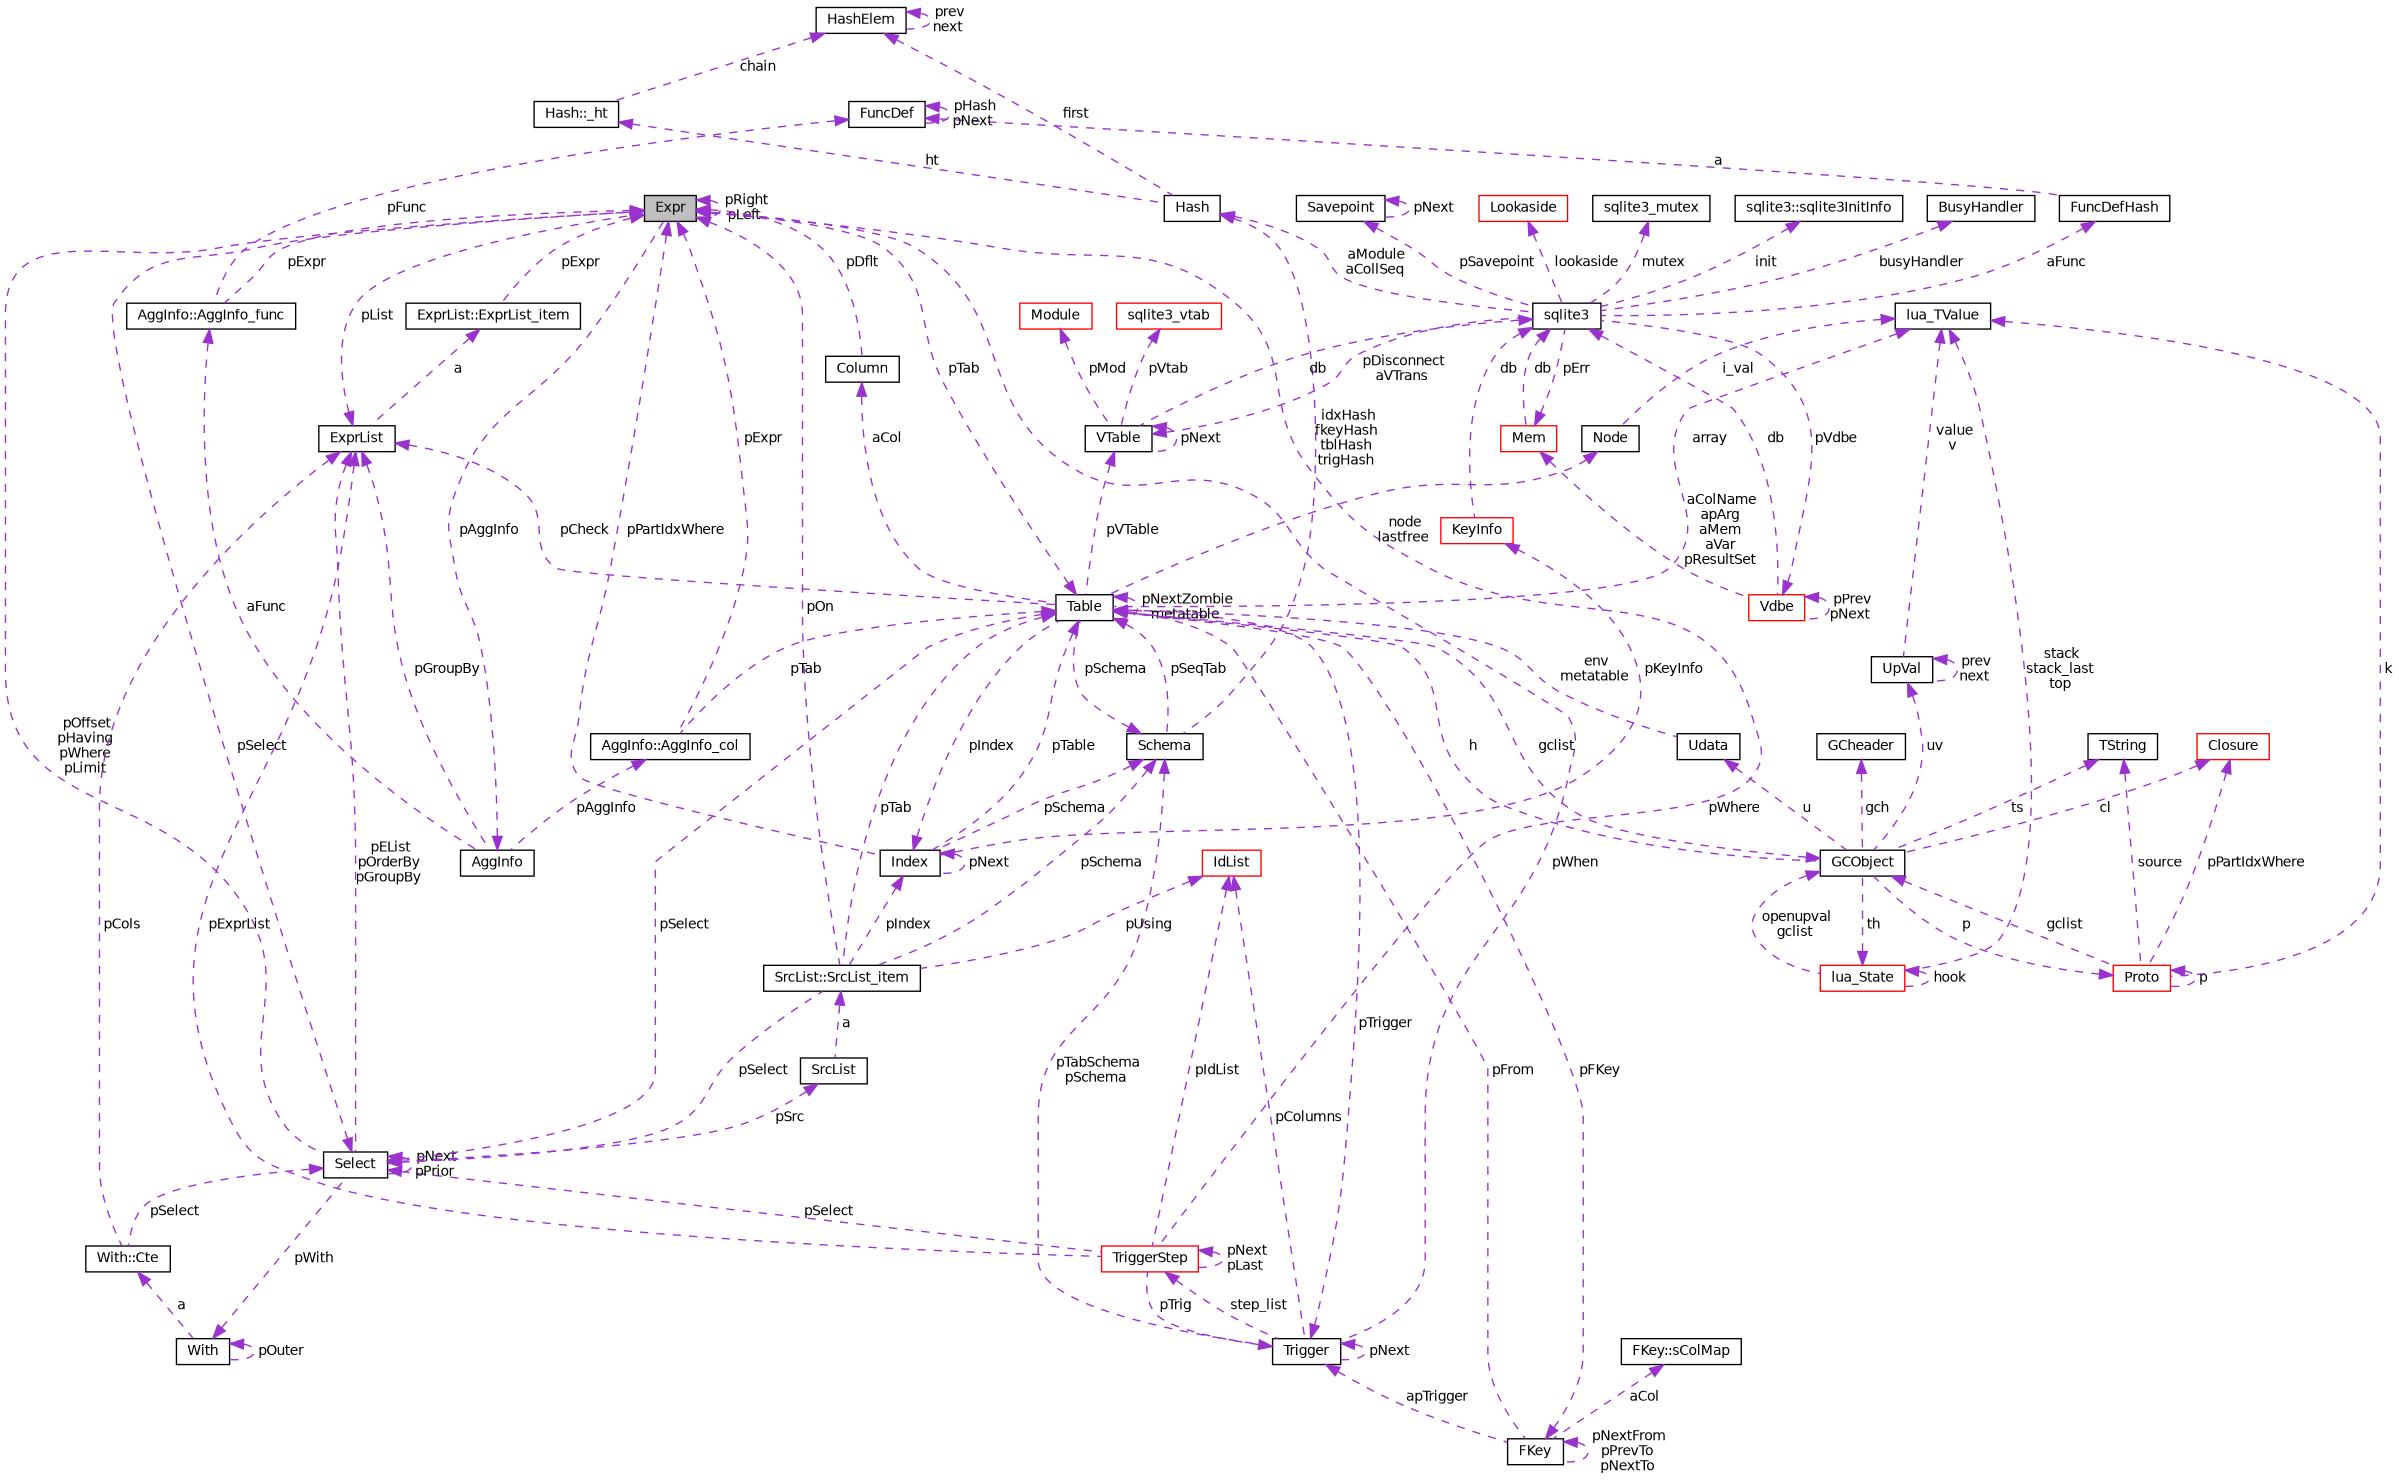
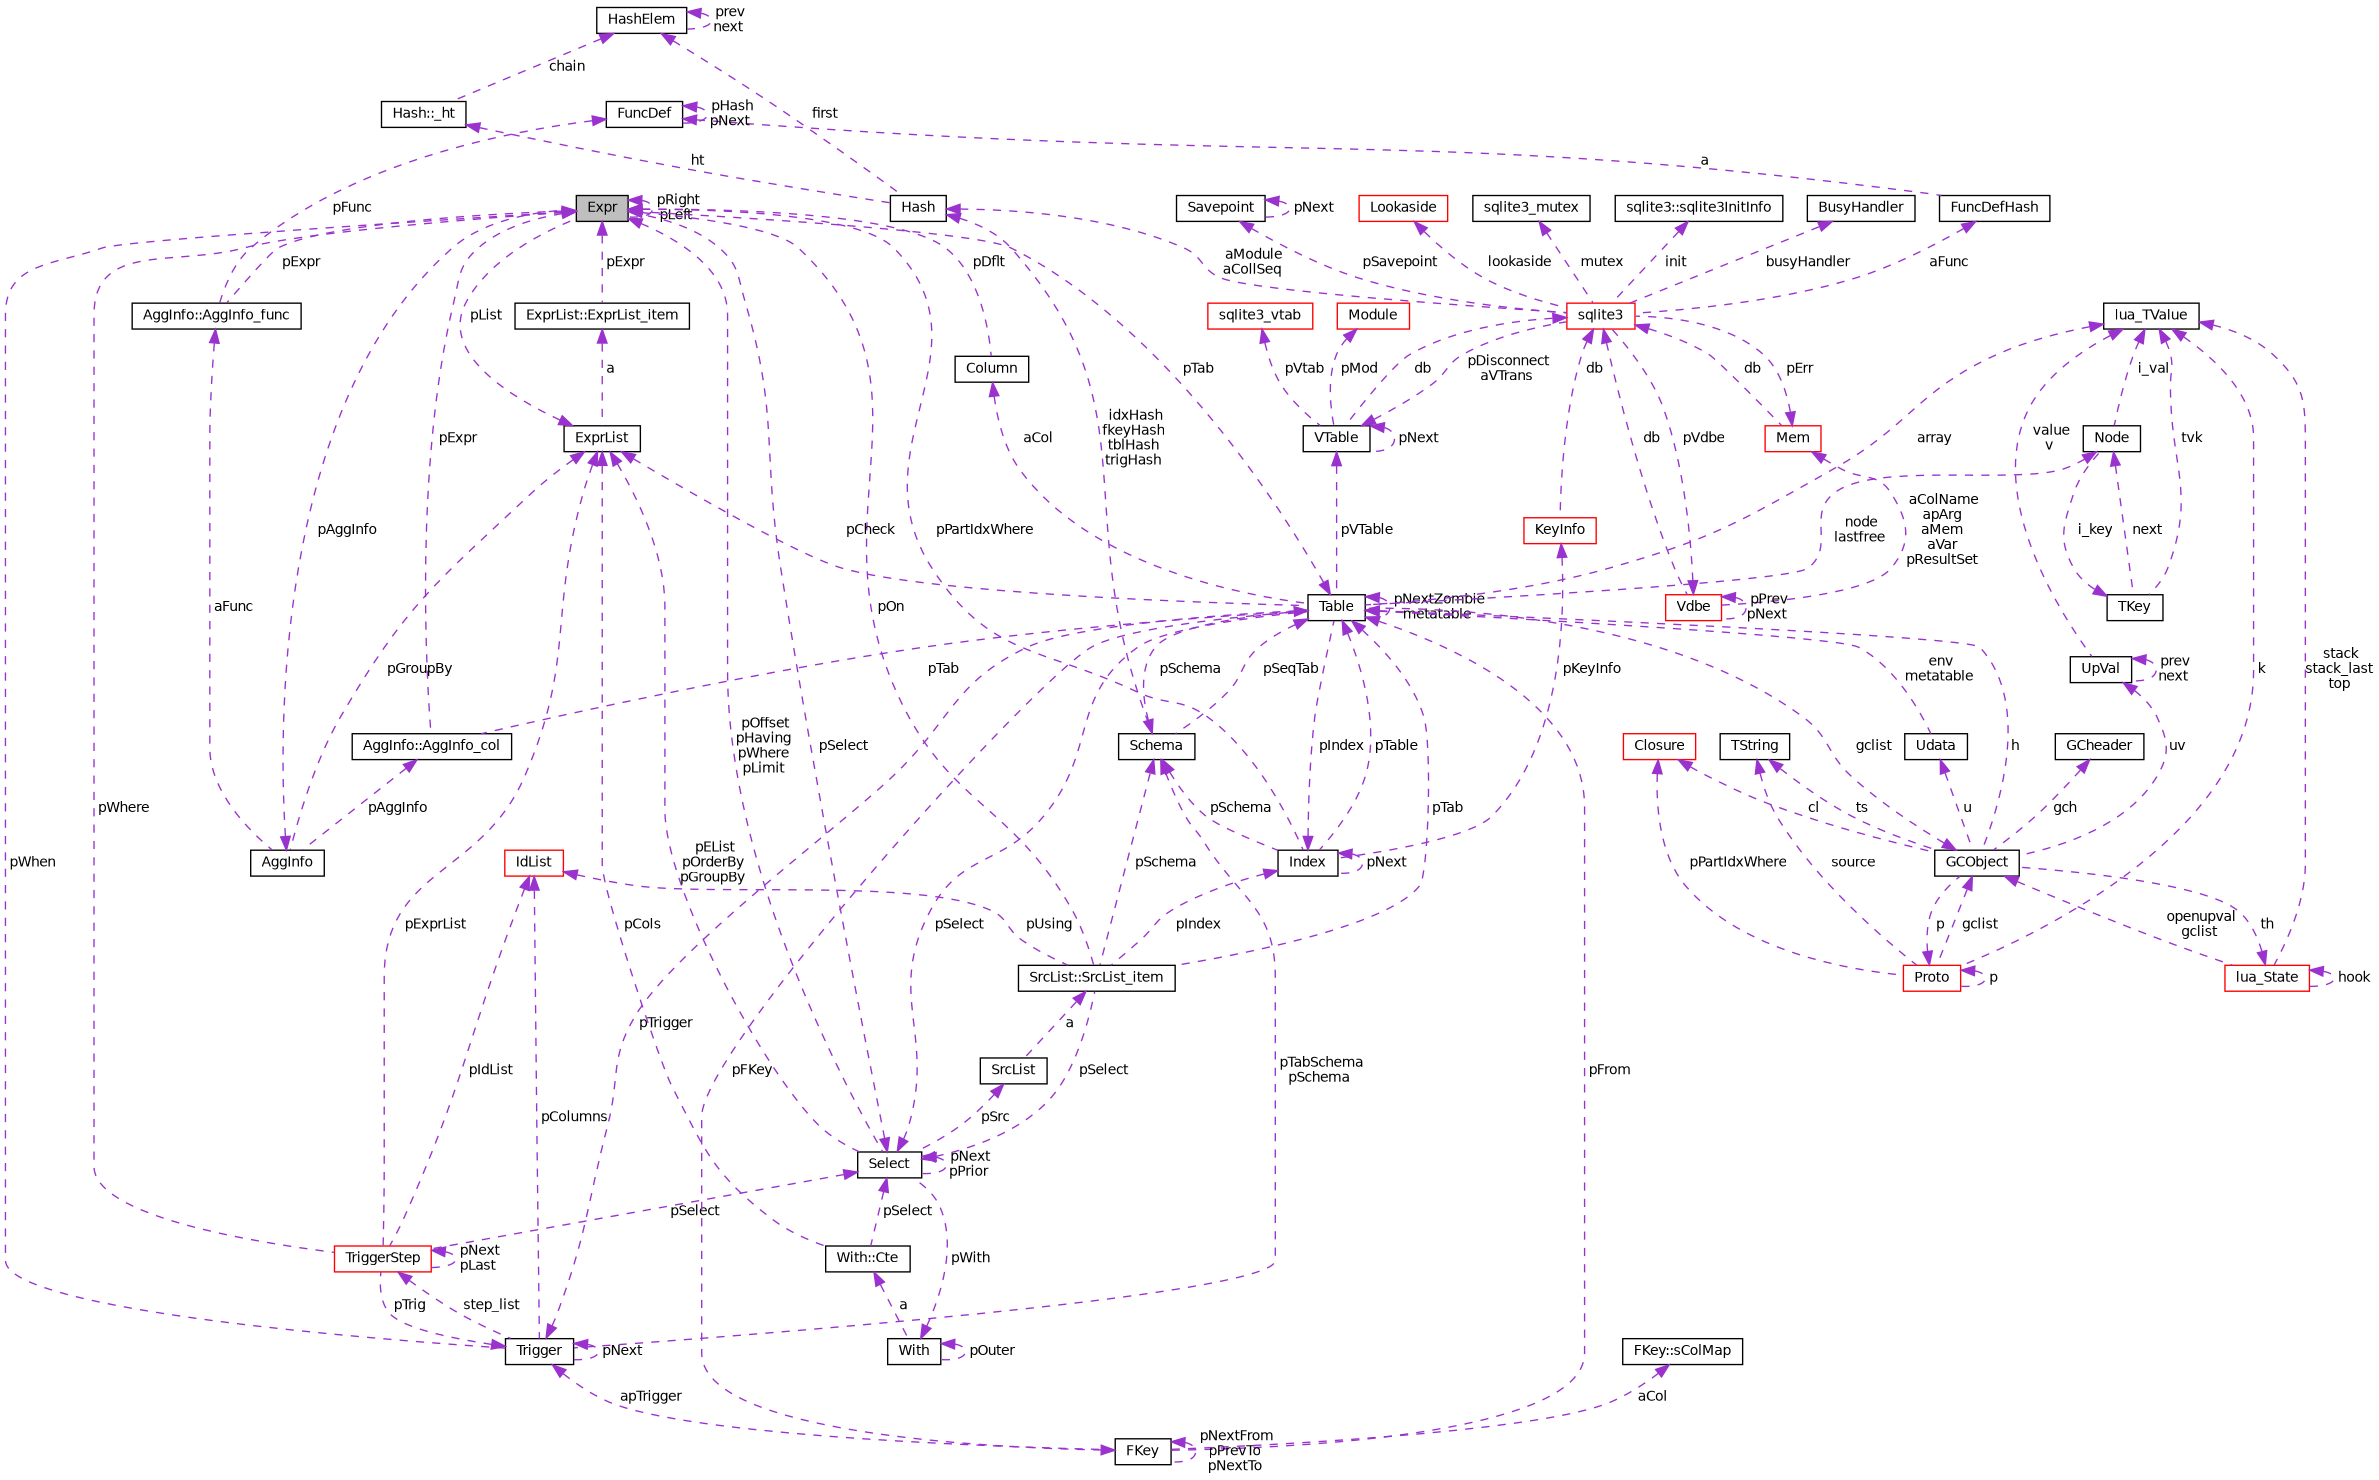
node "sqlite3": color black -> red
node "TKey": added
